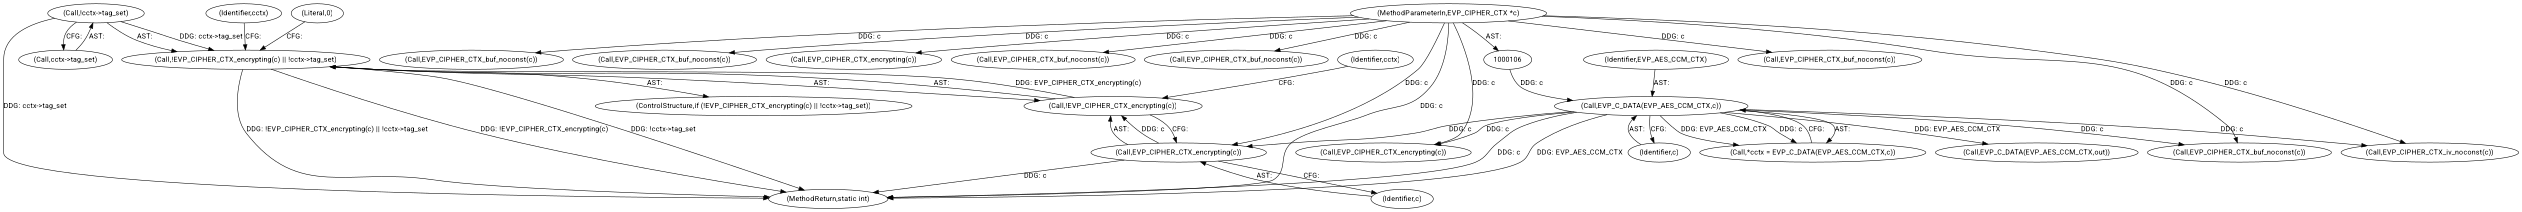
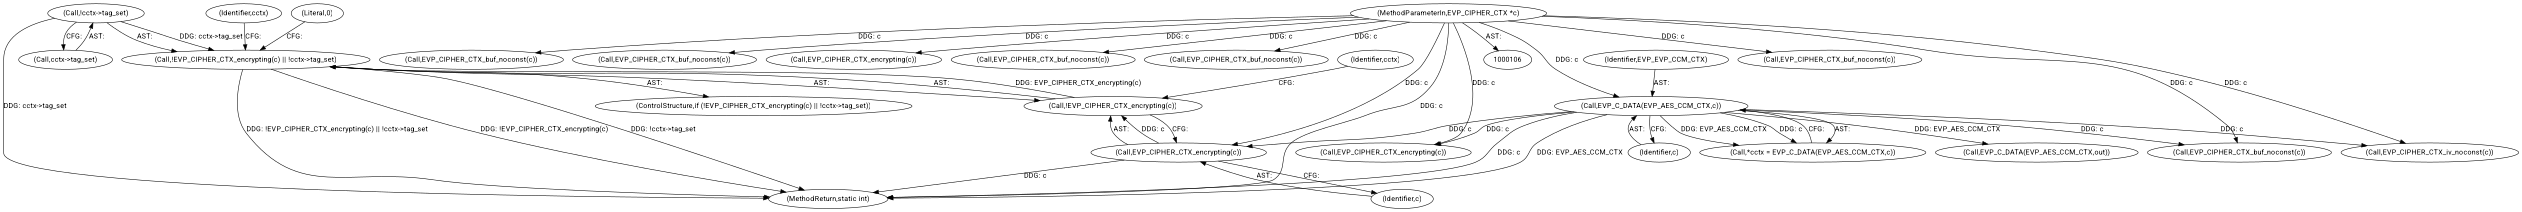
node "(Identifier,EVP_AES_CCM_CTX)": label "(Identifier,EVP_AES_CCM_CTX)" -> "(Identifier,EVP_EVP_CCM_CTX)"
edge "1000106" -> "(Call,EVP_C_DATA(EVP_AES_CCM_CTX,c))": now "(MethodParameterIn,EVP_CIPHER_CTX *c)" -> "(Call,EVP_C_DATA(EVP_AES_CCM_CTX,c))"
